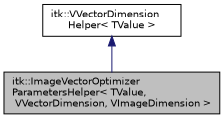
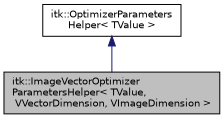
node "itk::VVectorDimension Helper< TValue >": label "itk::VVectorDimension Helper< TValue >" -> "itk::OptimizerParameters Helper< TValue >"
